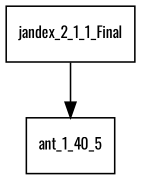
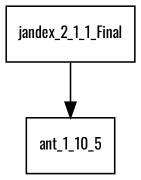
node "ant_1_40_5": label "ant_1_40_5" -> "ant_1_10_5"
